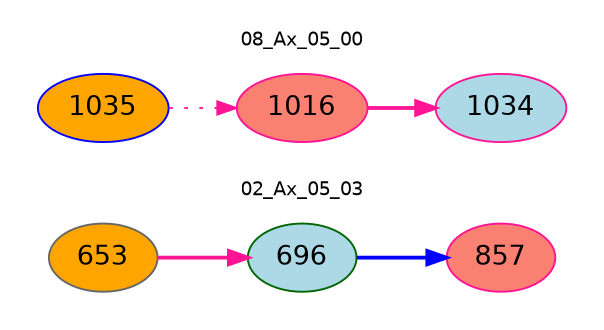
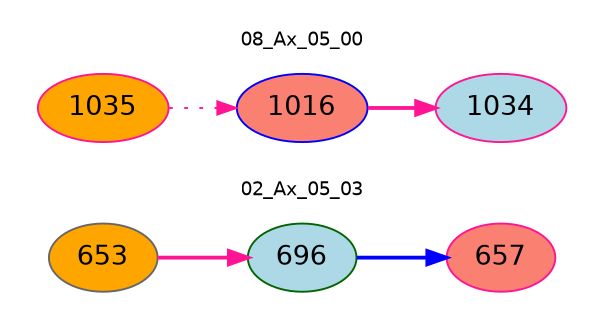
node "1035": color blue -> deeppink
node "1016": color deeppink -> blue
node "857": label "857" -> "657"
